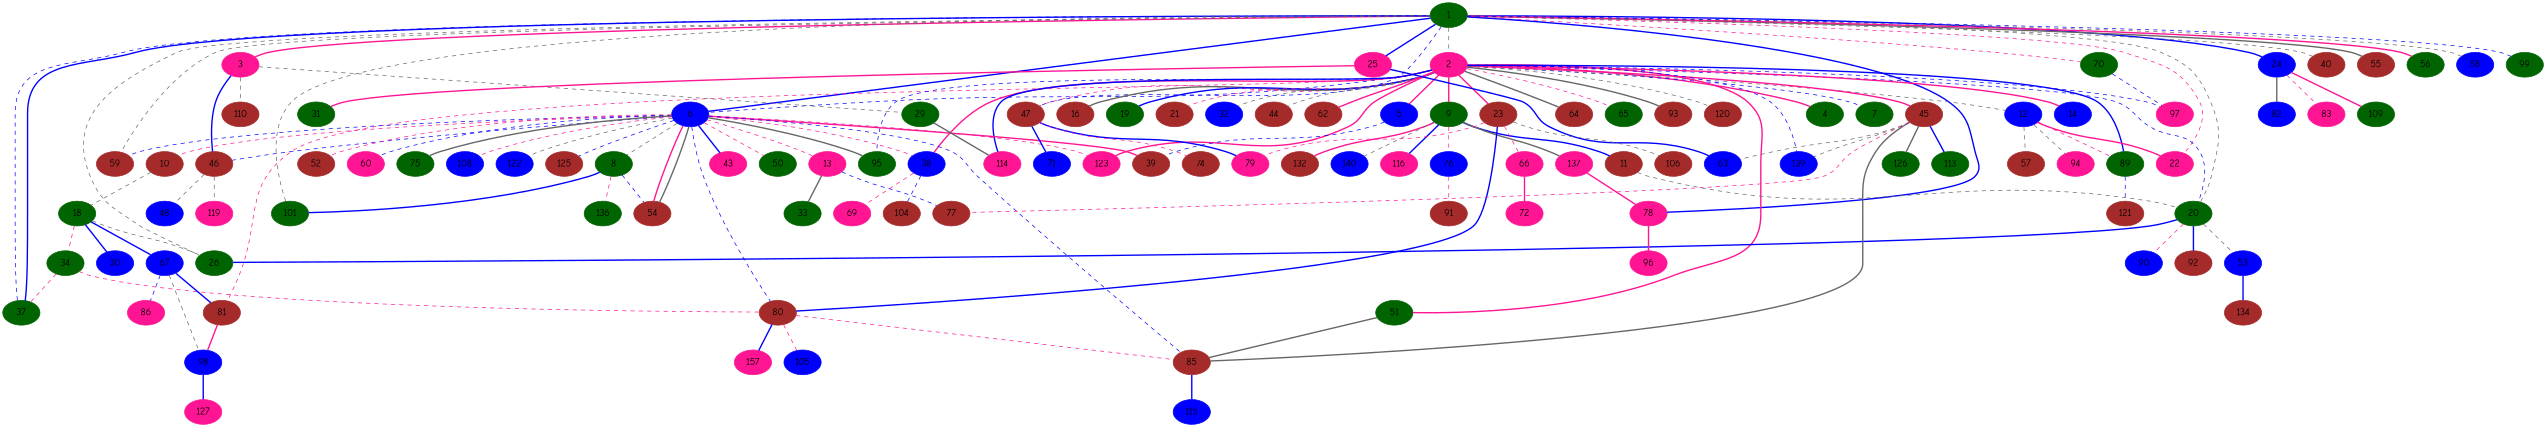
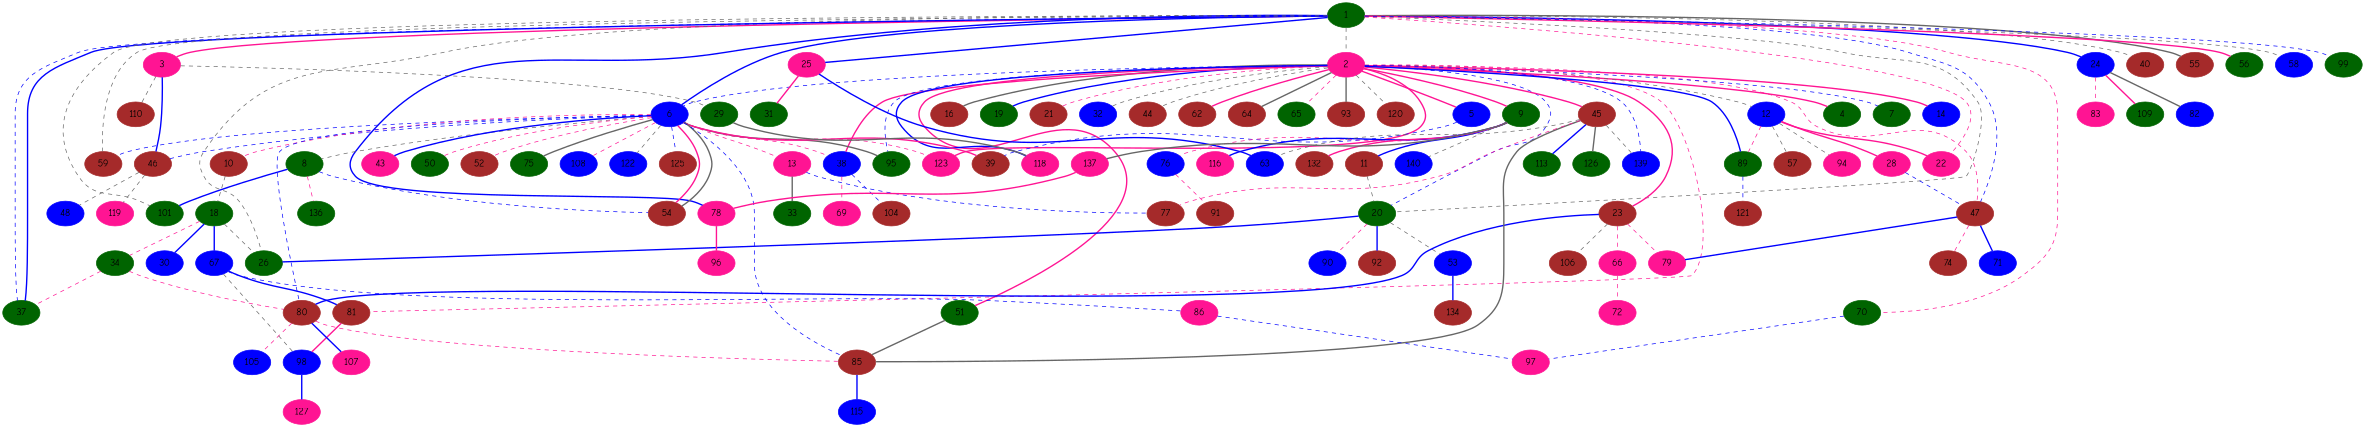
edge "2" -- "97": now "86" -- "97"
node "60": removed
node "114": label "114" -> "118"
node "28": added
edge "66" -- "72": style bold -> dashed
node "157": label "157" -> "107"
